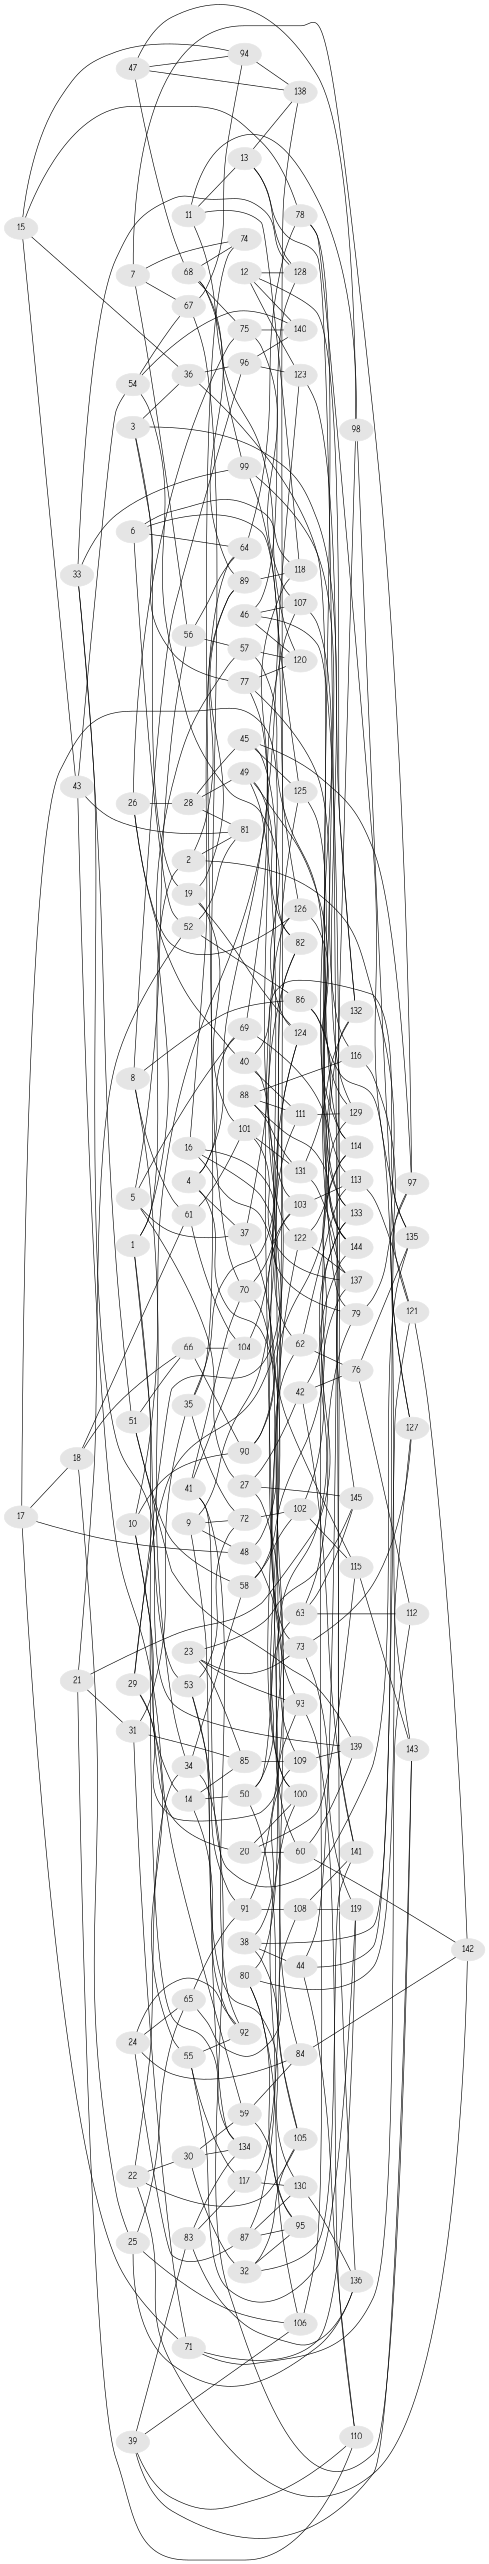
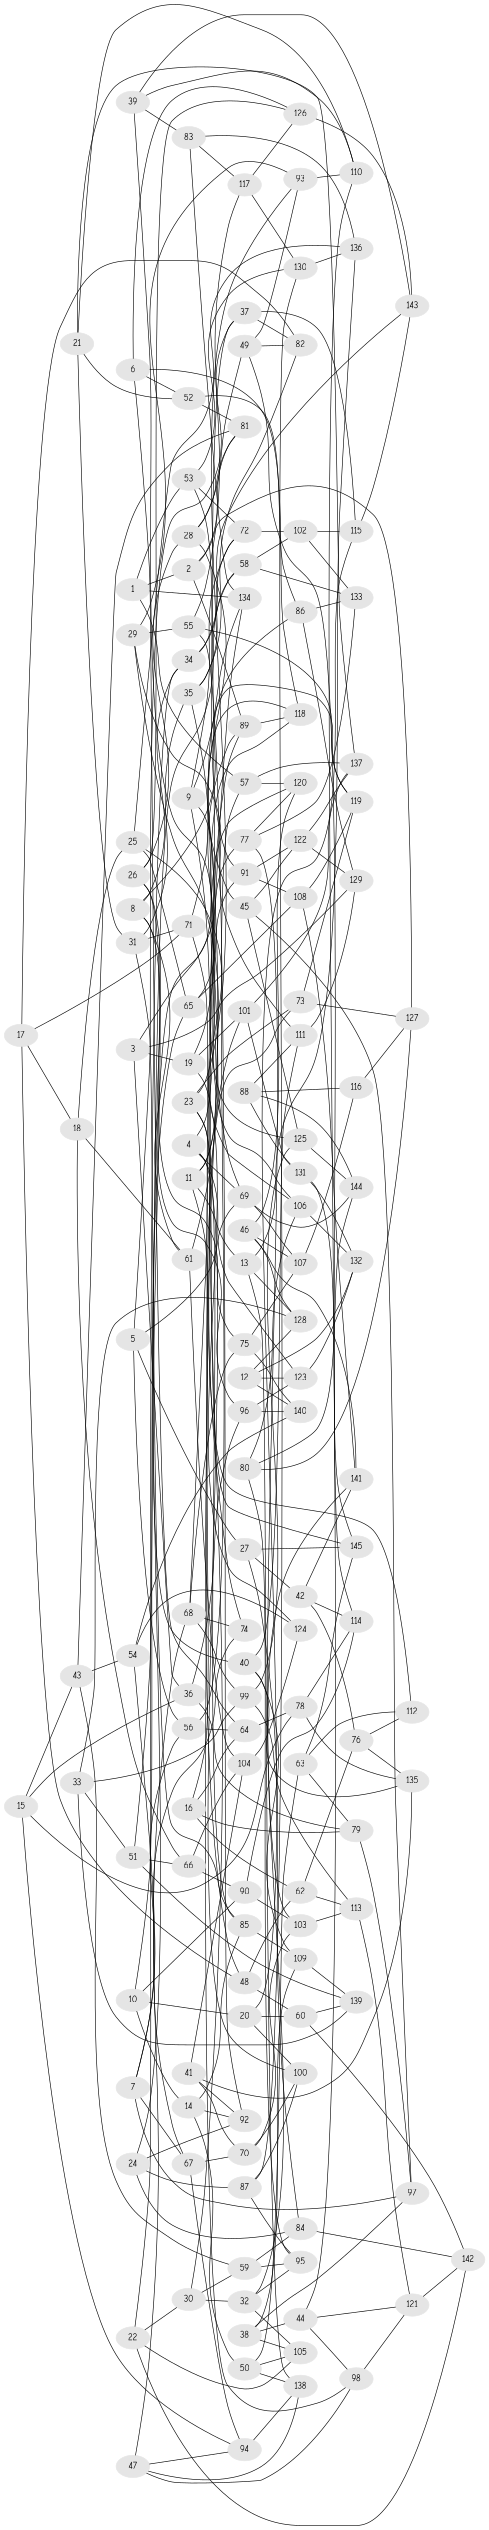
edge "124" -- "29": now "69" -- "29"
